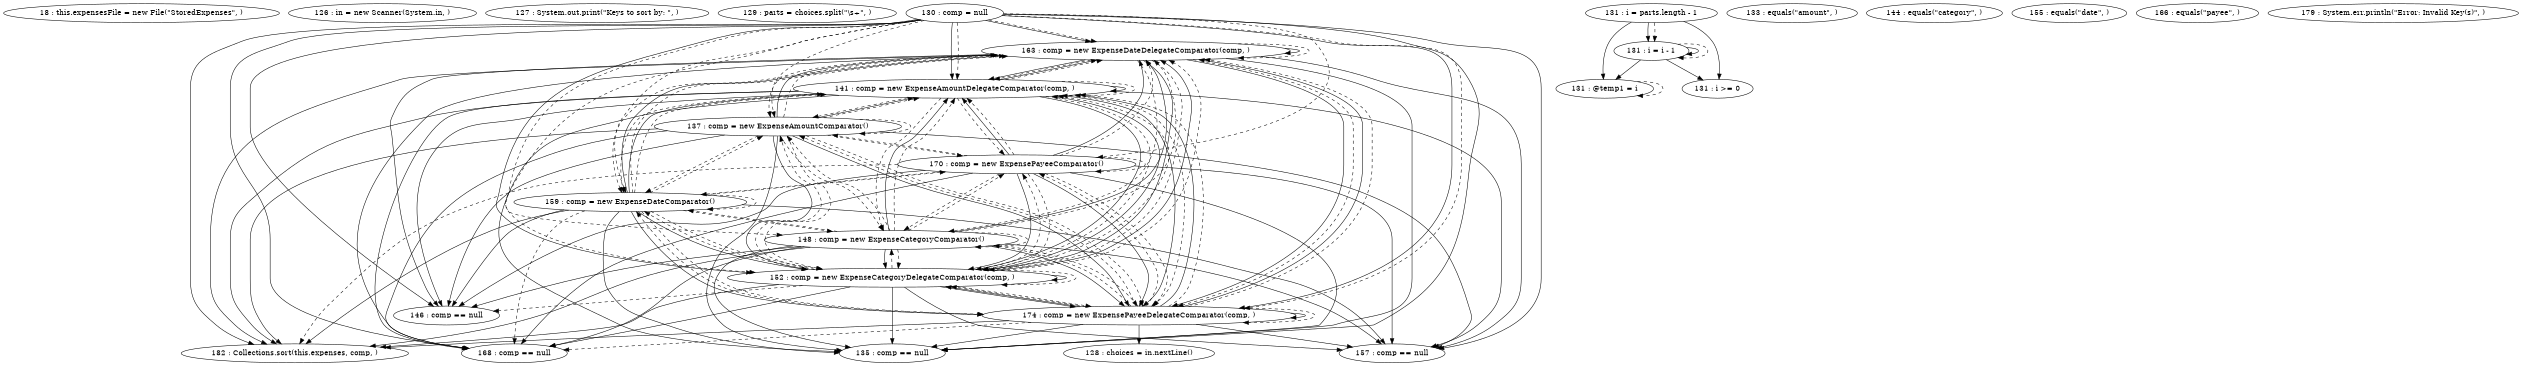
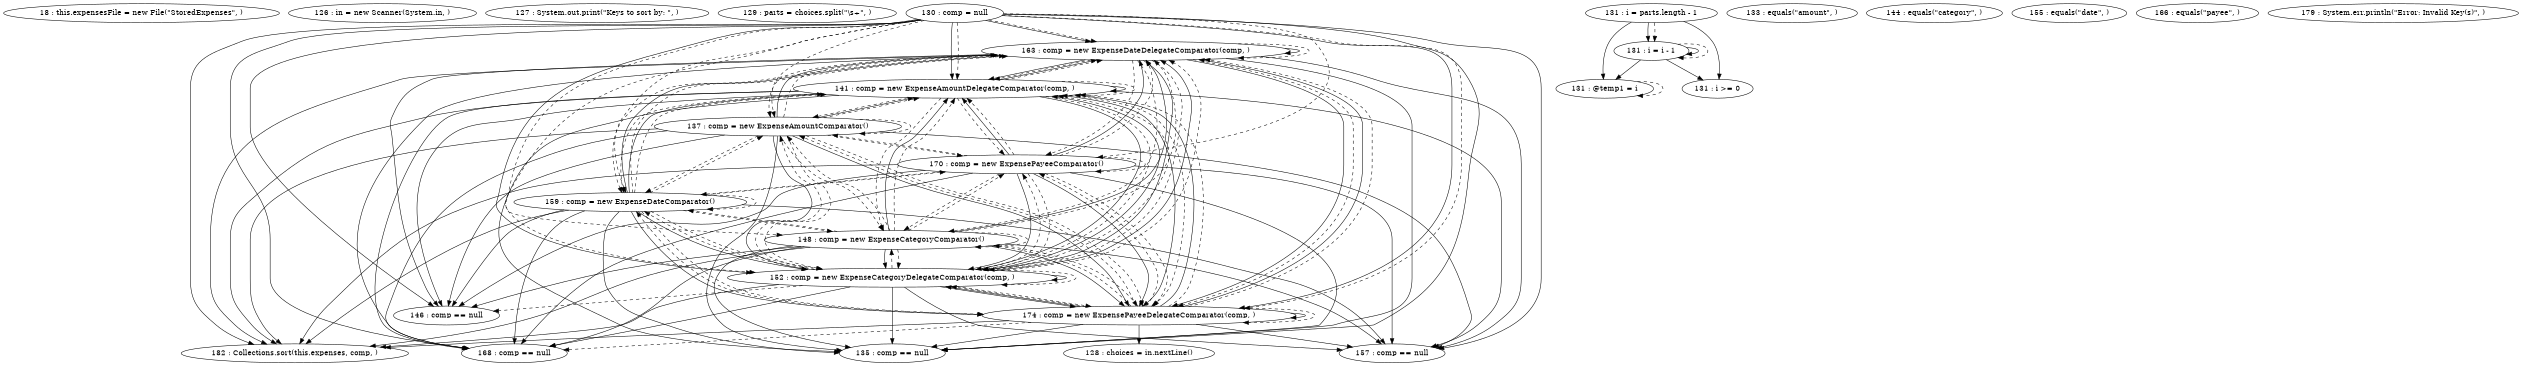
edge "163 : comp = new ExpenseDateDelegateComparator(comp, )" -> "170 : comp = new ExpensePayeeComparator()": added
edge "170 : comp = new ExpensePayeeComparator()" -> "182 : Collections.sort(this.expenses, comp, )": style dashed -> solid
edge "159 : comp = new ExpenseDateComparator()" -> "168 : comp == null": style dashed -> solid
